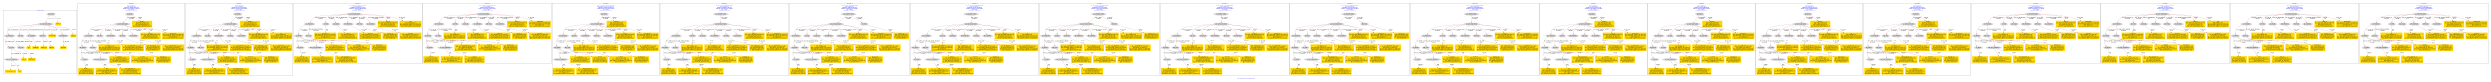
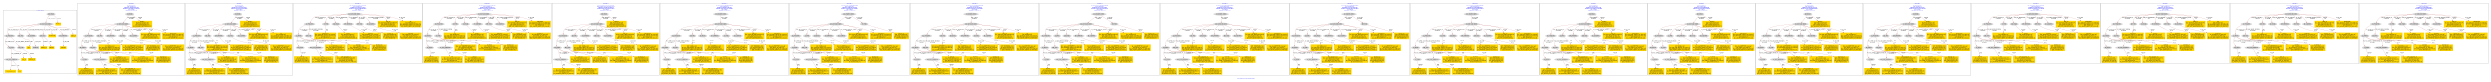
node "provenance": fillcolor gold -> lightgray
